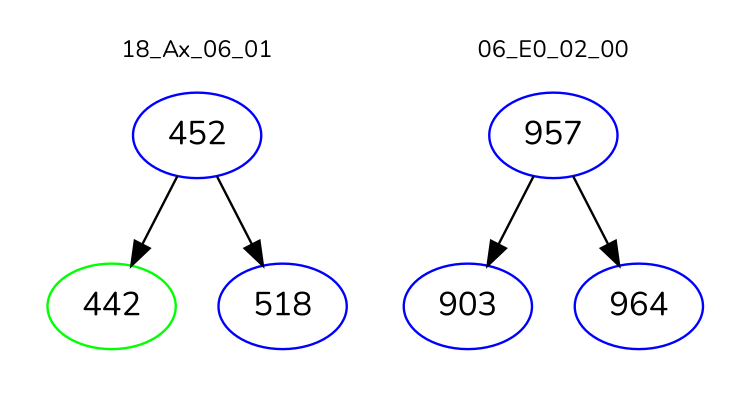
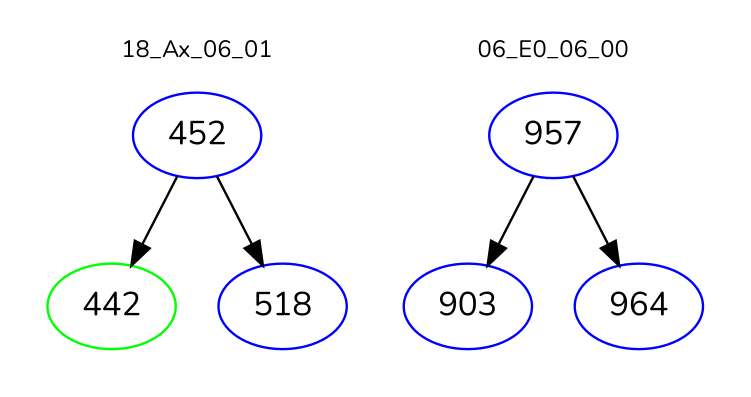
cluster "06_E0_02_00": label "06_E0_02_00" -> "06_E0_06_00"
